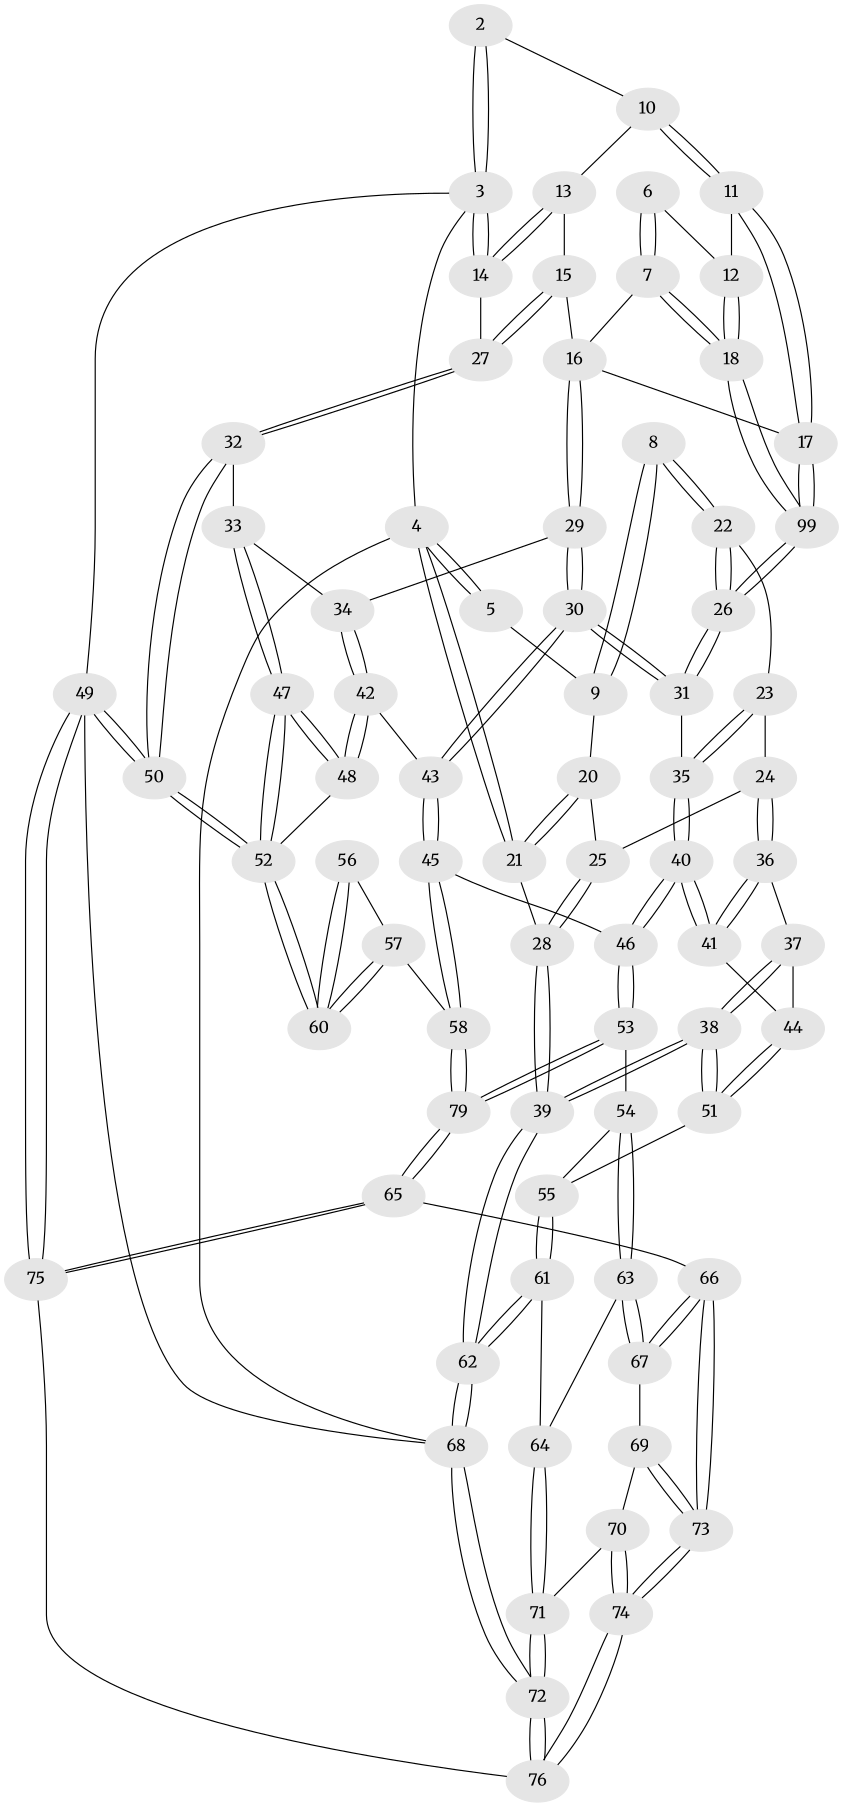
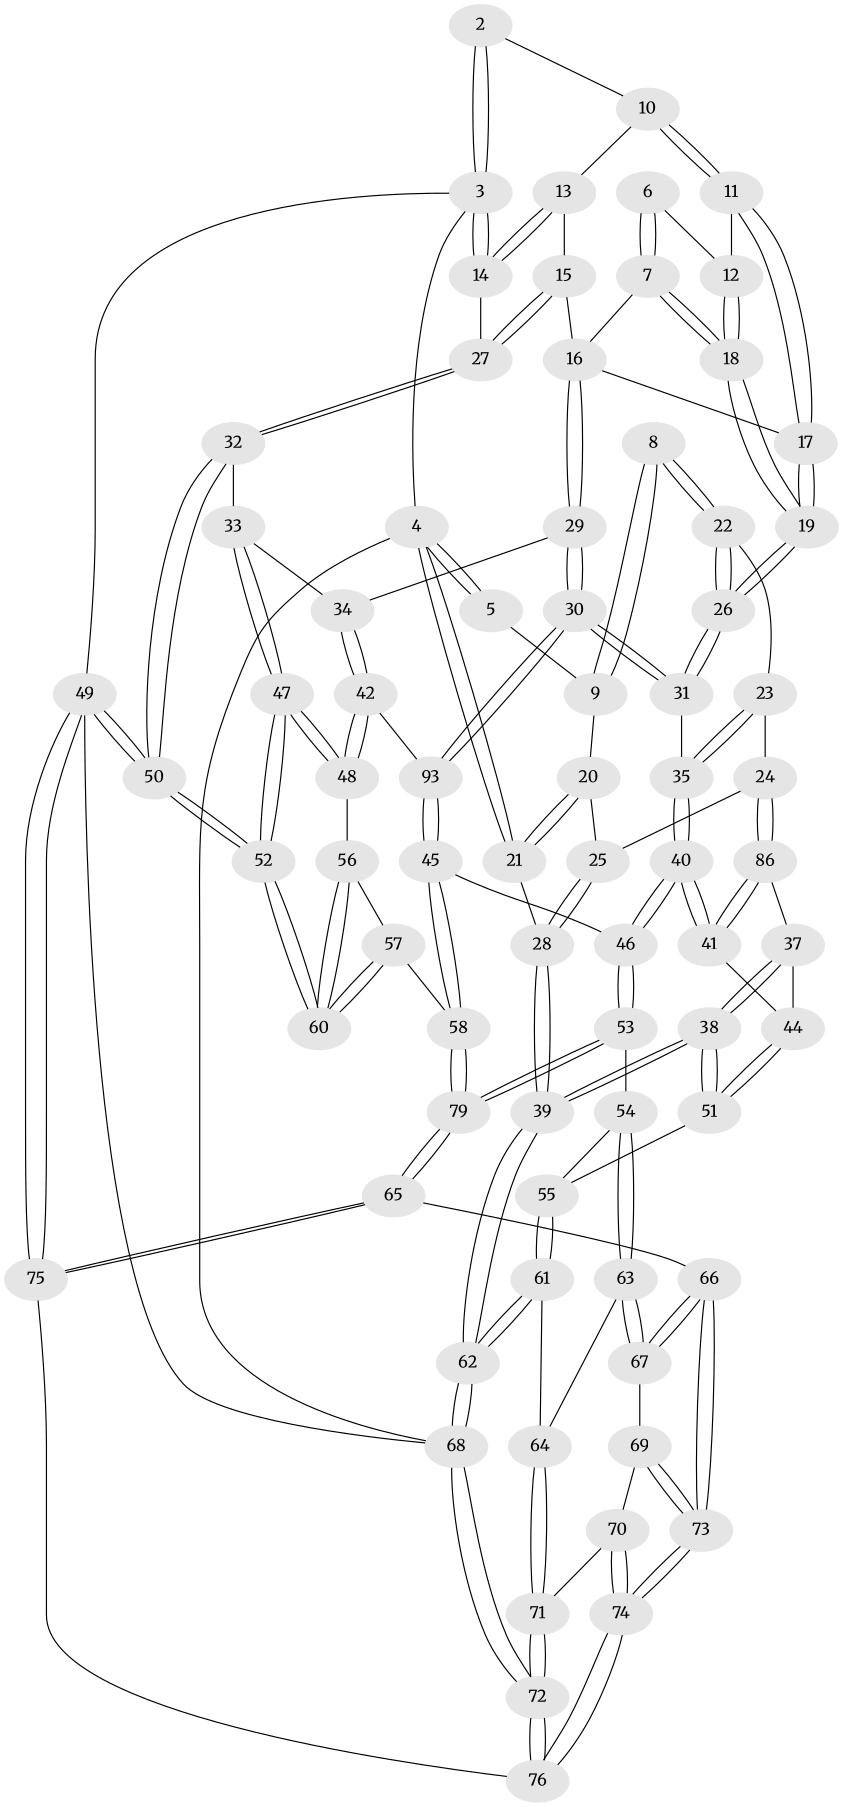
node "99": label "99" -> "19"
node "43": label "43" -> "93"
edge "48" -- "52": now "48" -- "56"
node "36": label "36" -> "86"
